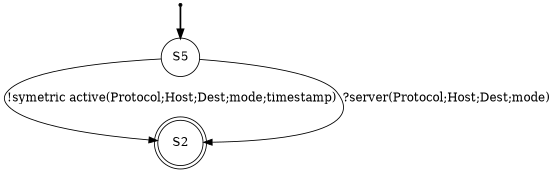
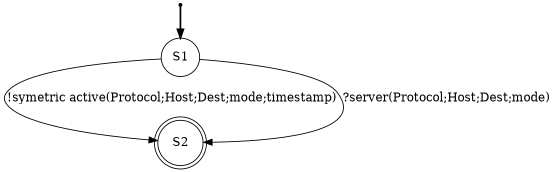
node "S5": label "S5" -> "S1"
